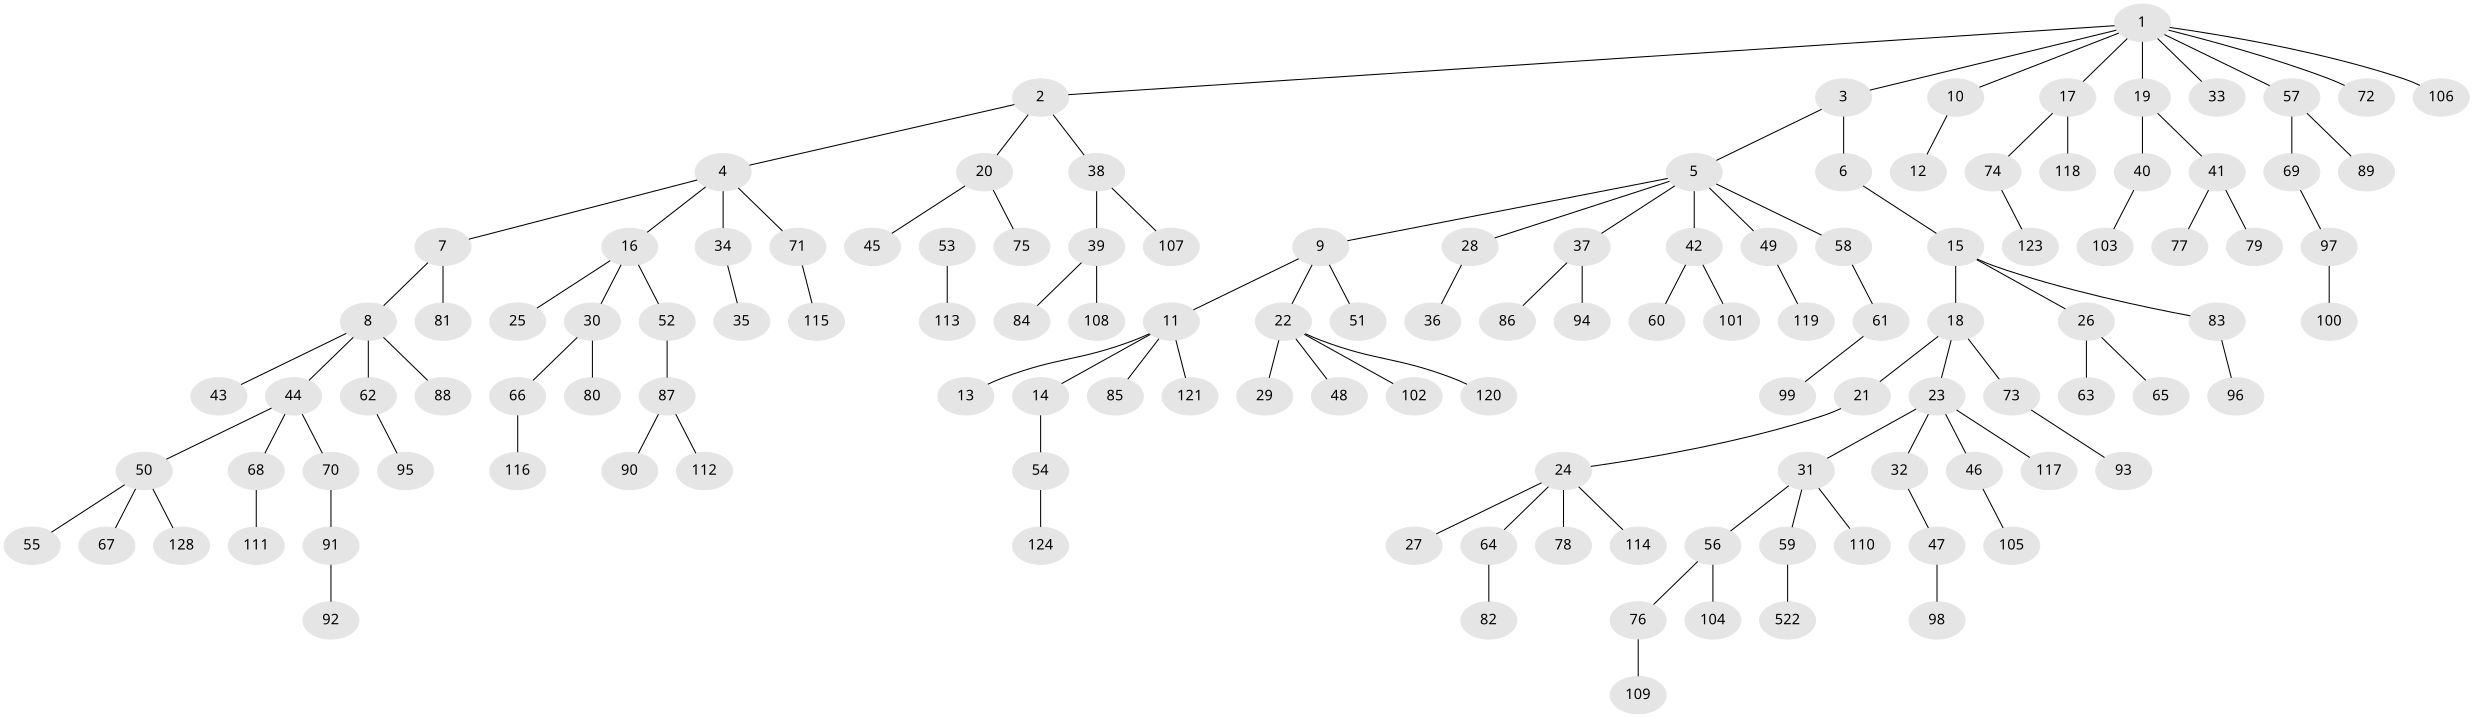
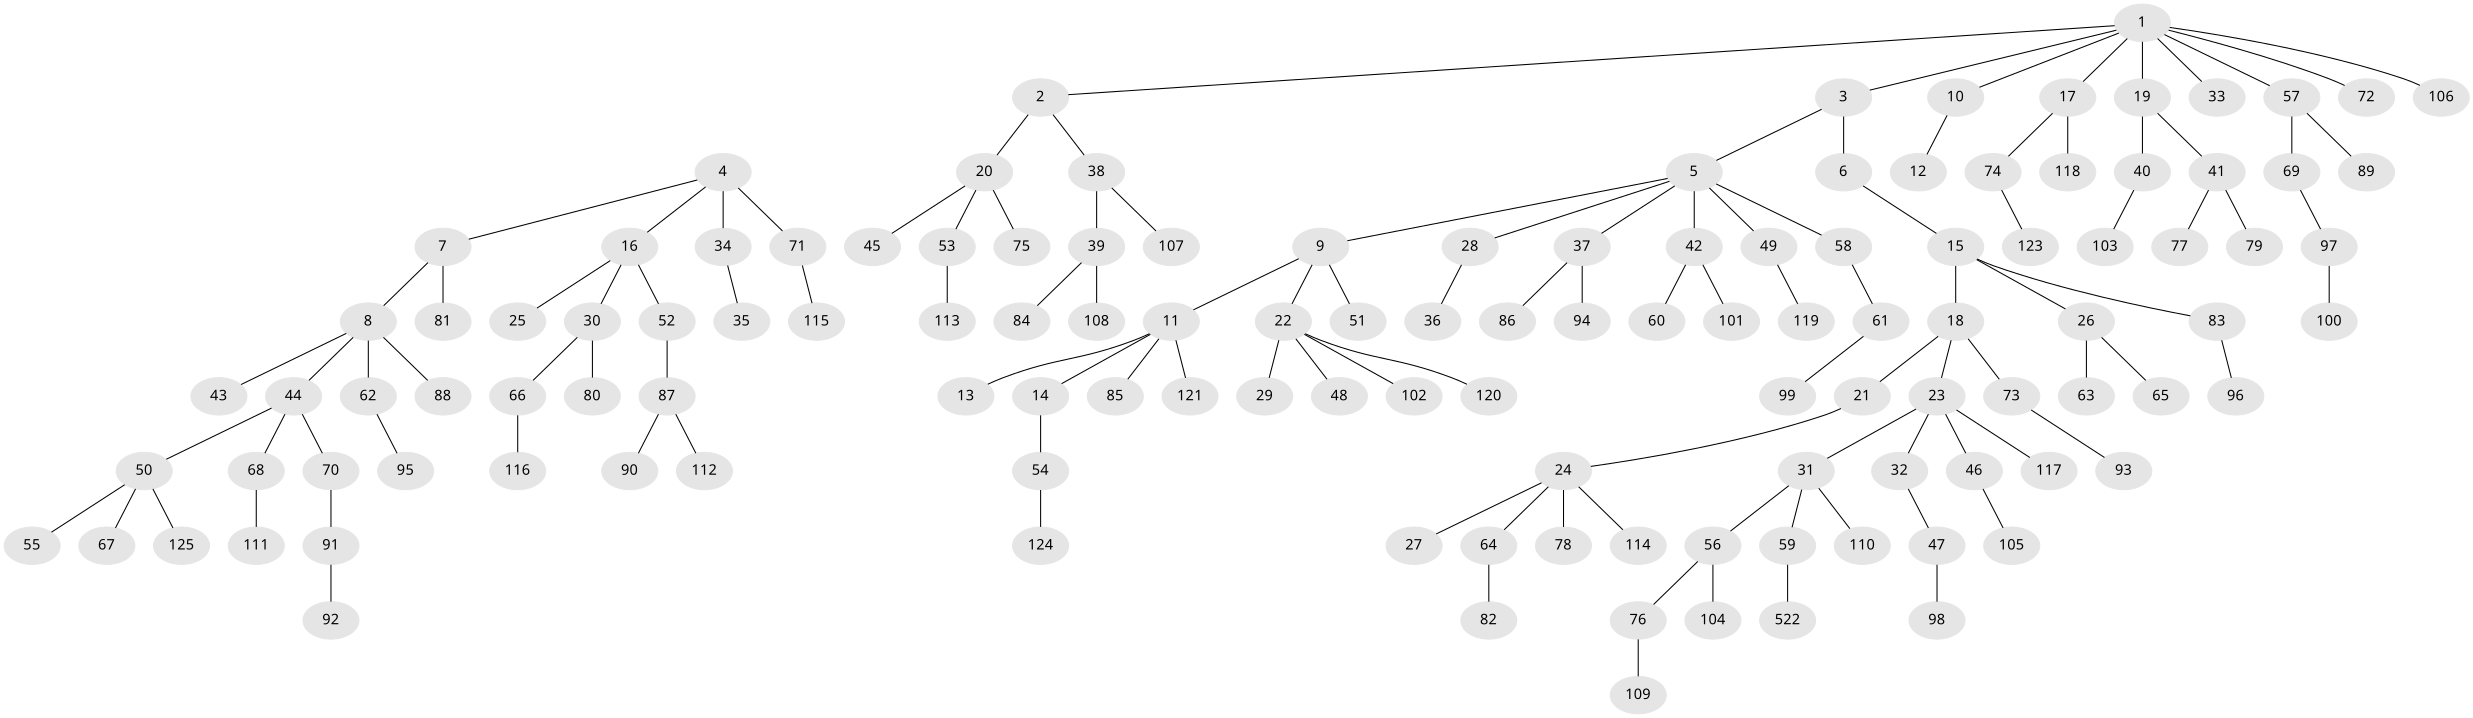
edge "2" -- "4": removed
edge "20" -- "53": added
node "128": label "128" -> "125"
